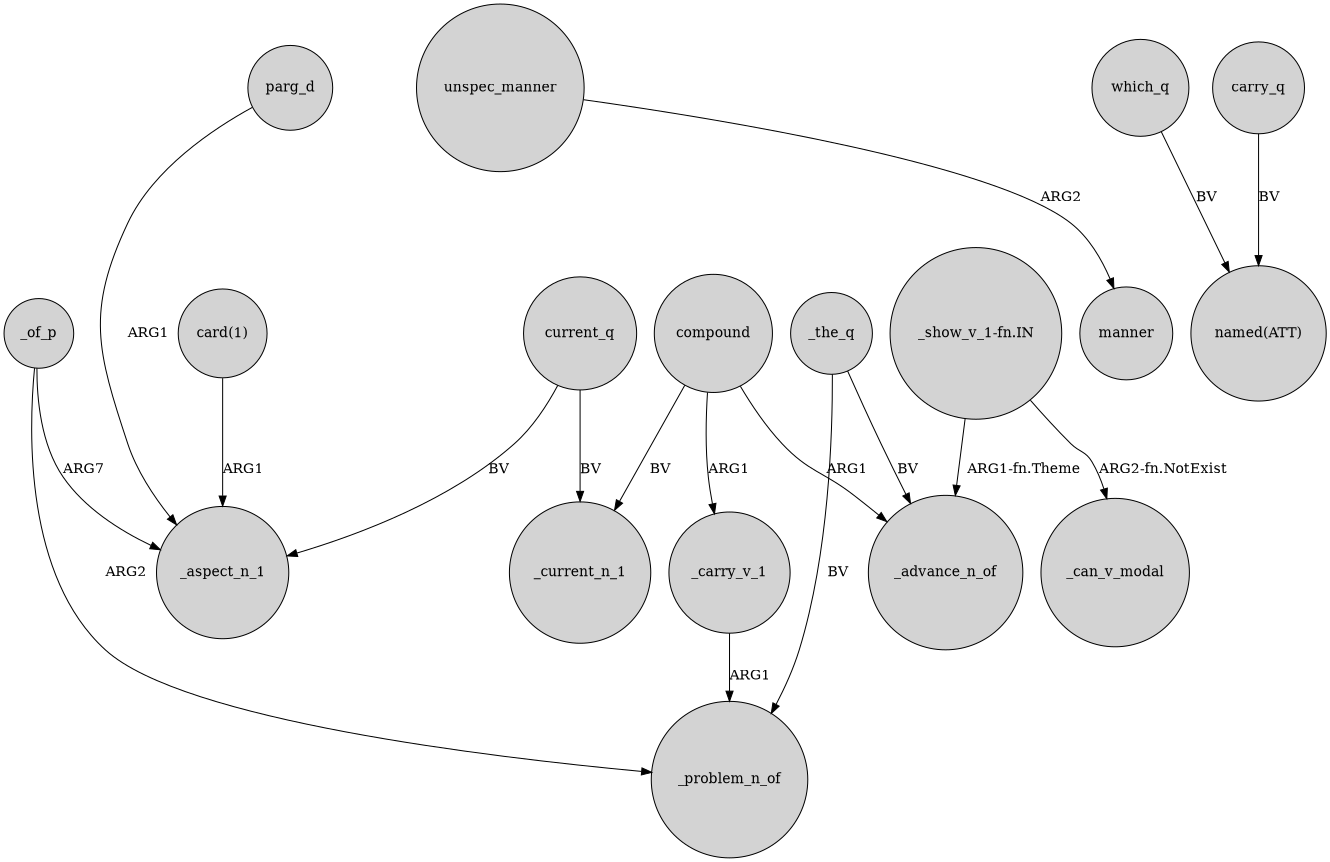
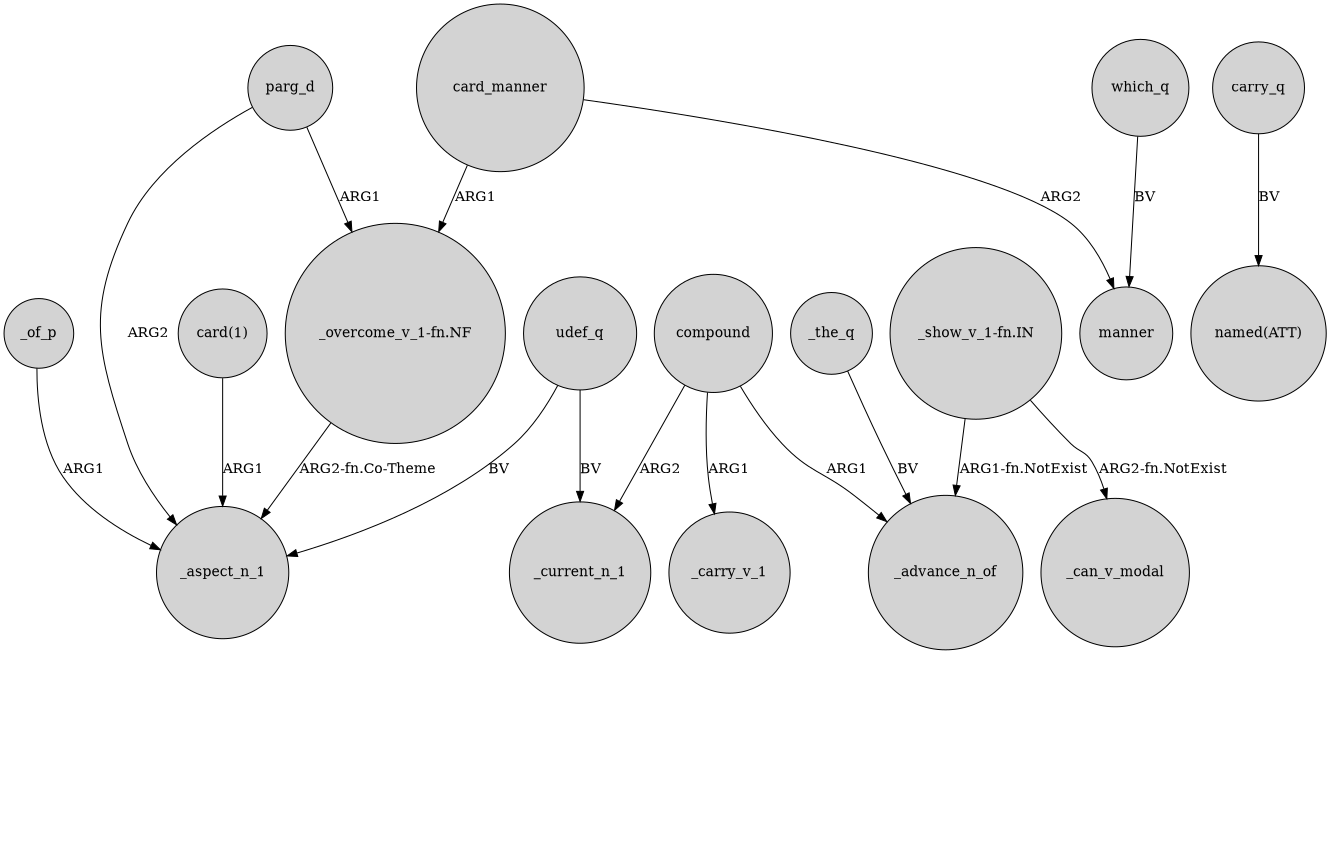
node "unspec_manner": label "unspec_manner" -> "card_manner"
edge "which_q" -> "named(ATT)": now "which_q" -> "manner"
edge "parg_d" -> "_aspect_n_1": label "ARG1" -> "ARG2"
node "_overcome_v_1-fn.NF": added
node "current_q": label "current_q" -> "udef_q"
edge "_of_p" -> "_aspect_n_1": label "ARG7" -> "ARG1"
edge "compound" -> "_current_n_1": label "BV" -> "ARG2"
edge "_show_v_1-fn.IN" -> "_advance_n_of": label "ARG1-fn.Theme" -> "ARG1-fn.NotExist"
node "_problem_n_of": removed
